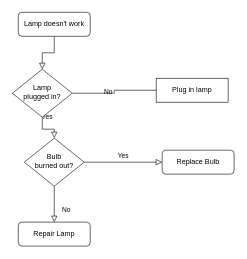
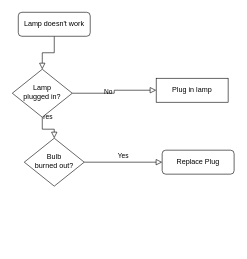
edge "Plug in lamp" -- "Lamp plugged in?": arrowhead none -> block
node "Replace Bulb": label "Replace Bulb" -> "Replace Plug"
edge "Bulb burned out?" -> "Repair Lamp": removed, label "No"
node "Repair Lamp": removed
